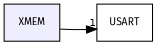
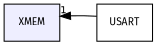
edge "XMEM" -> "USART": reversed
